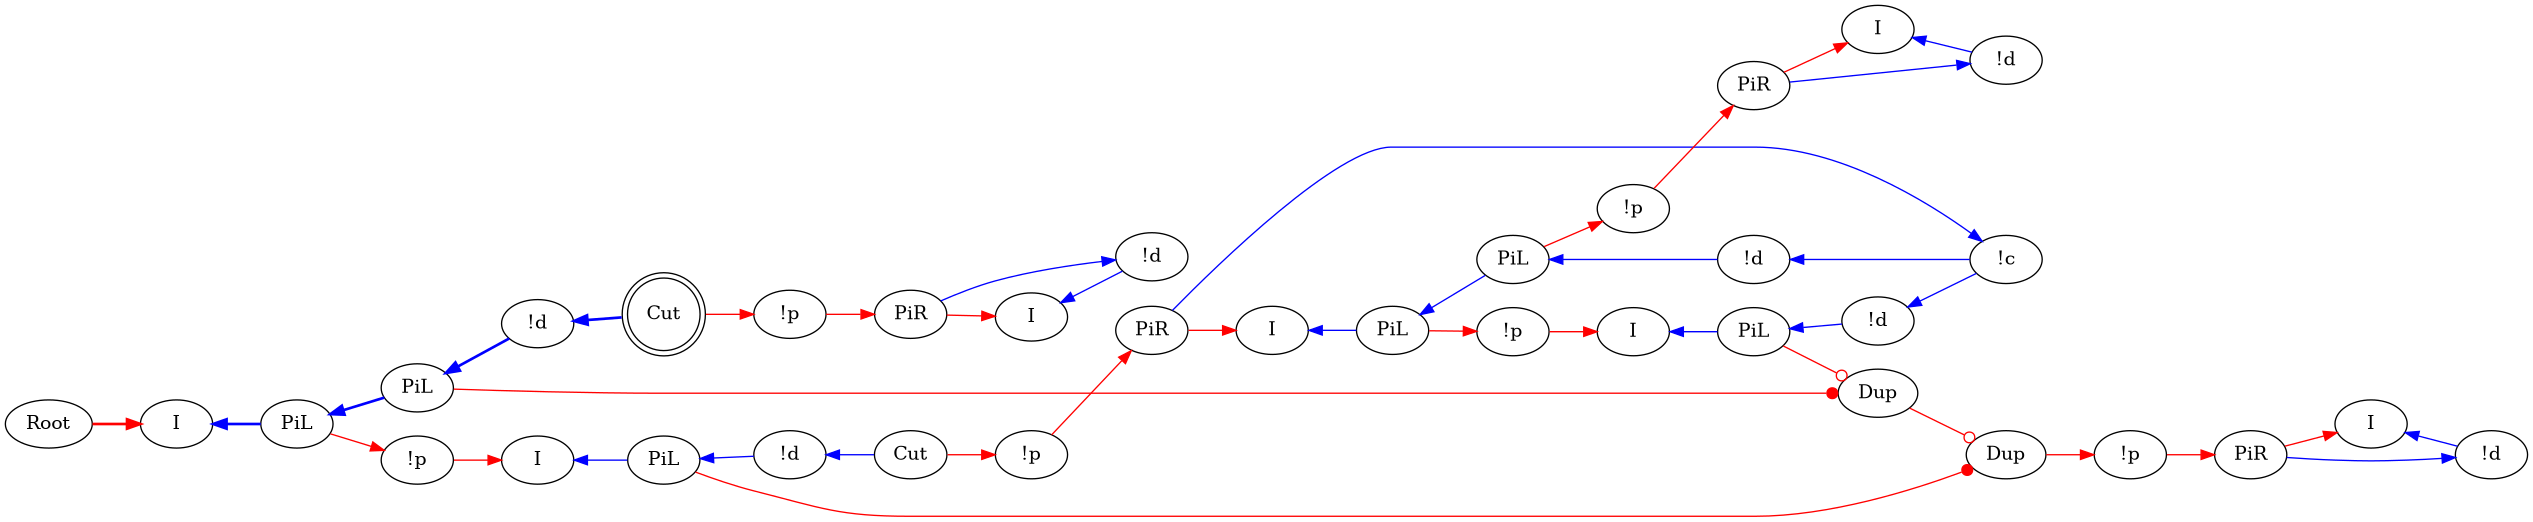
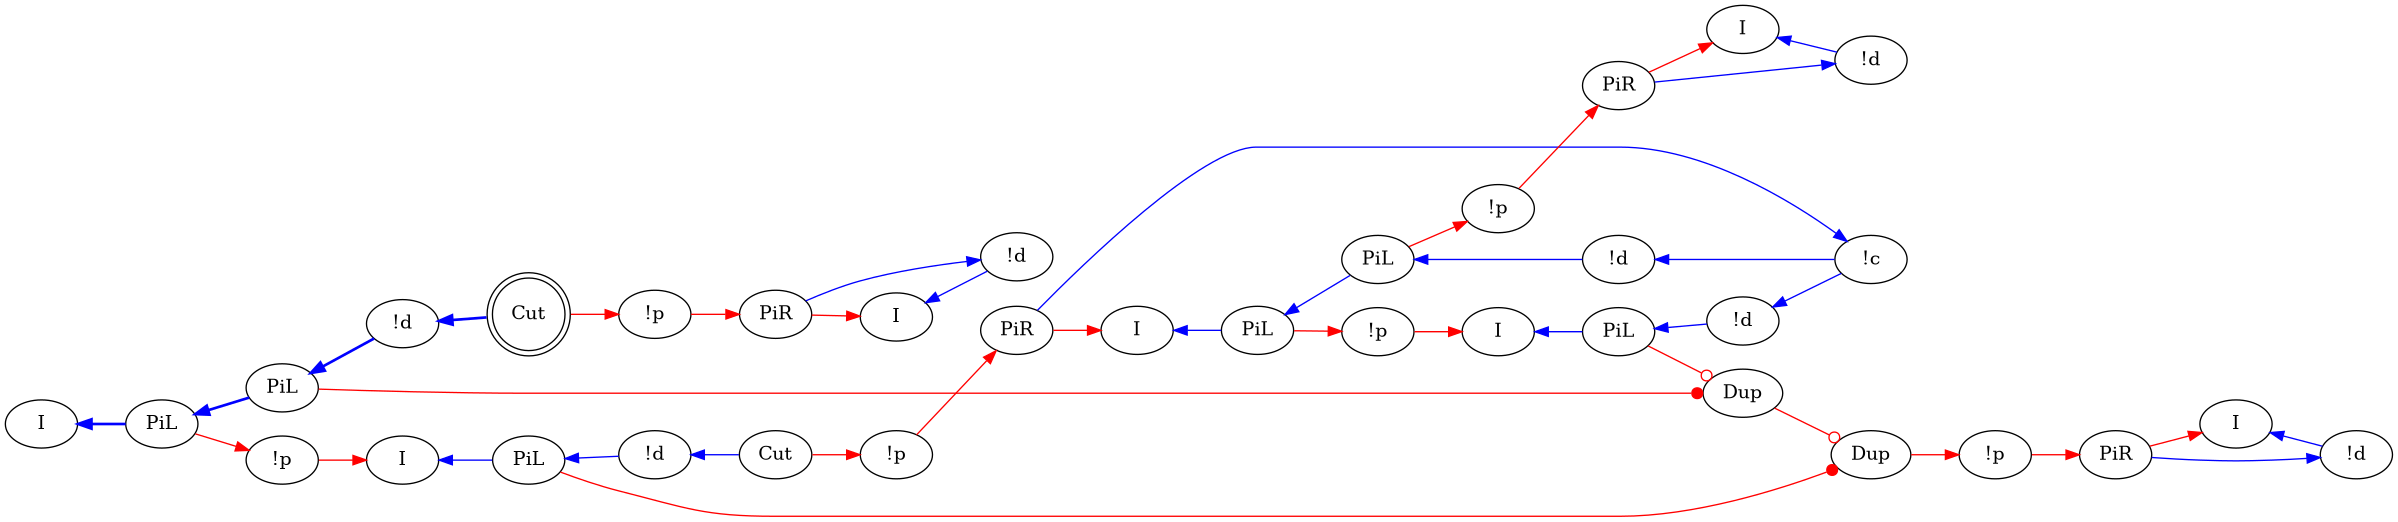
node "Root": removed
